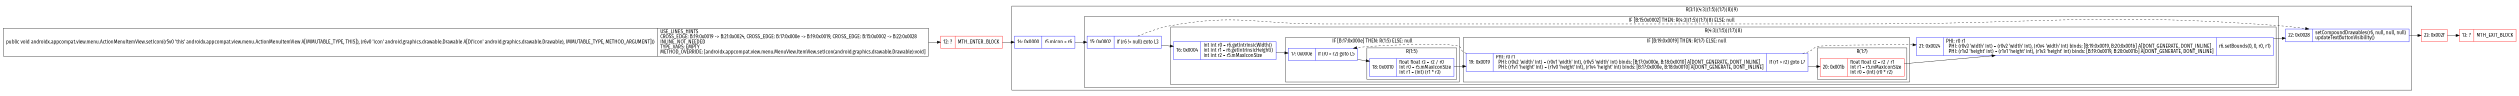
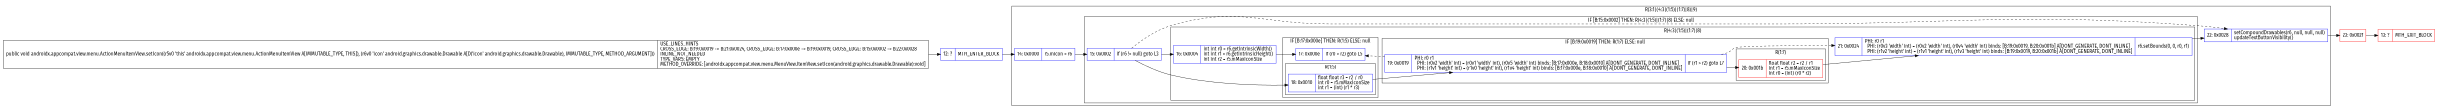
node "12: ?": color red -> blue
edge "17: 0x000e" -> "18: 0x0010": now "15: 0x0002" -> "18: 0x0010"
